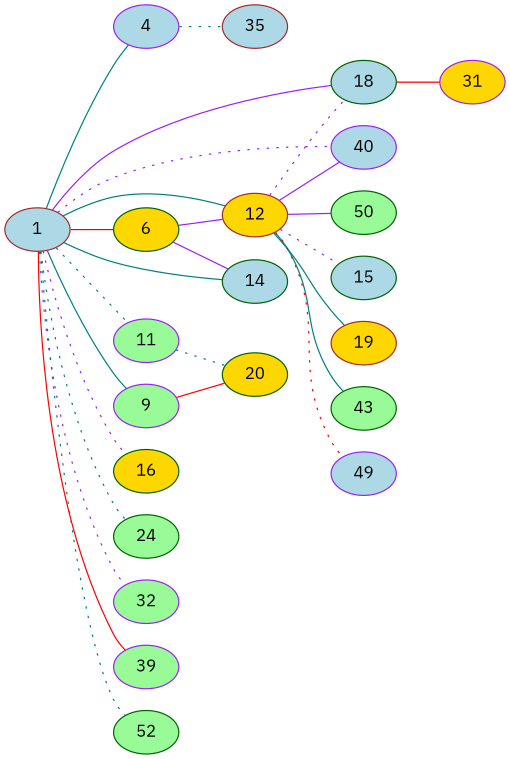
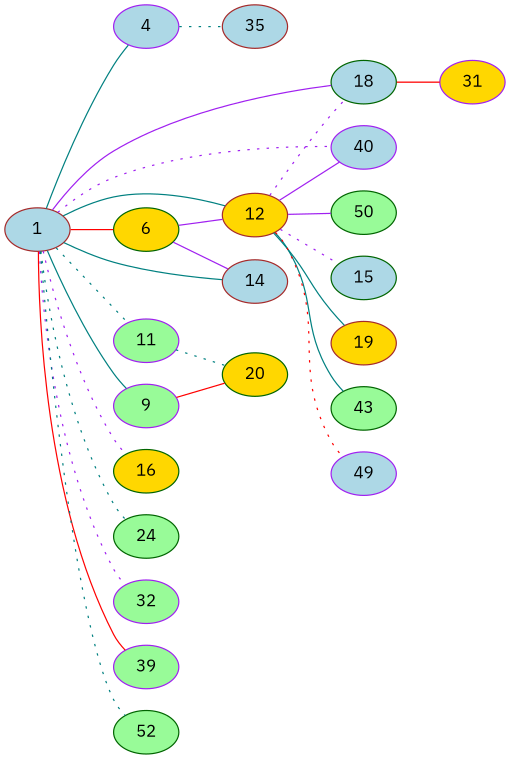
node "14": color darkgreen -> brown
